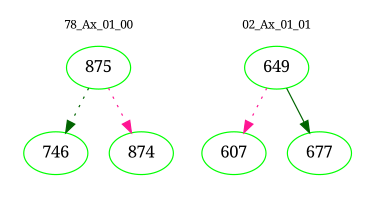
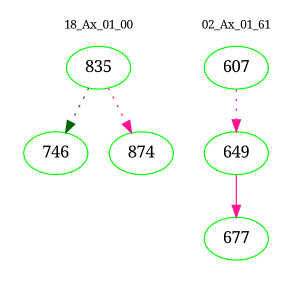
cluster "78_Ax_01_00": label "78_Ax_01_00" -> "18_Ax_01_00"
cluster "02_Ax_01_01": label "02_Ax_01_01" -> "02_Ax_01_61"
node "875": label "875" -> "835"
edge "649" -> "607": reversed
edge "649" -> "677": color darkgreen -> deeppink
